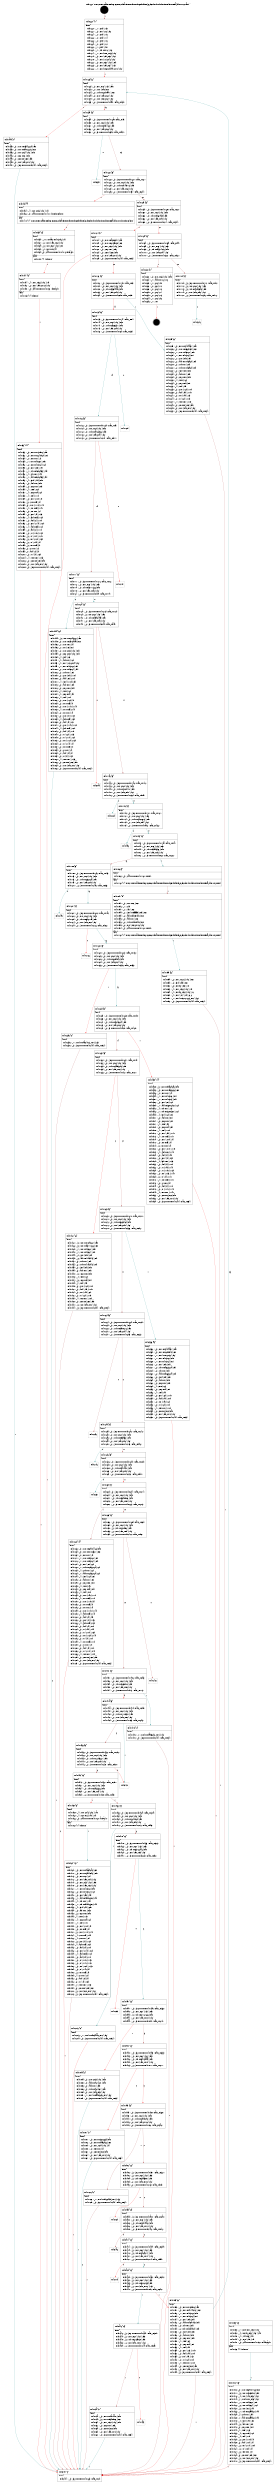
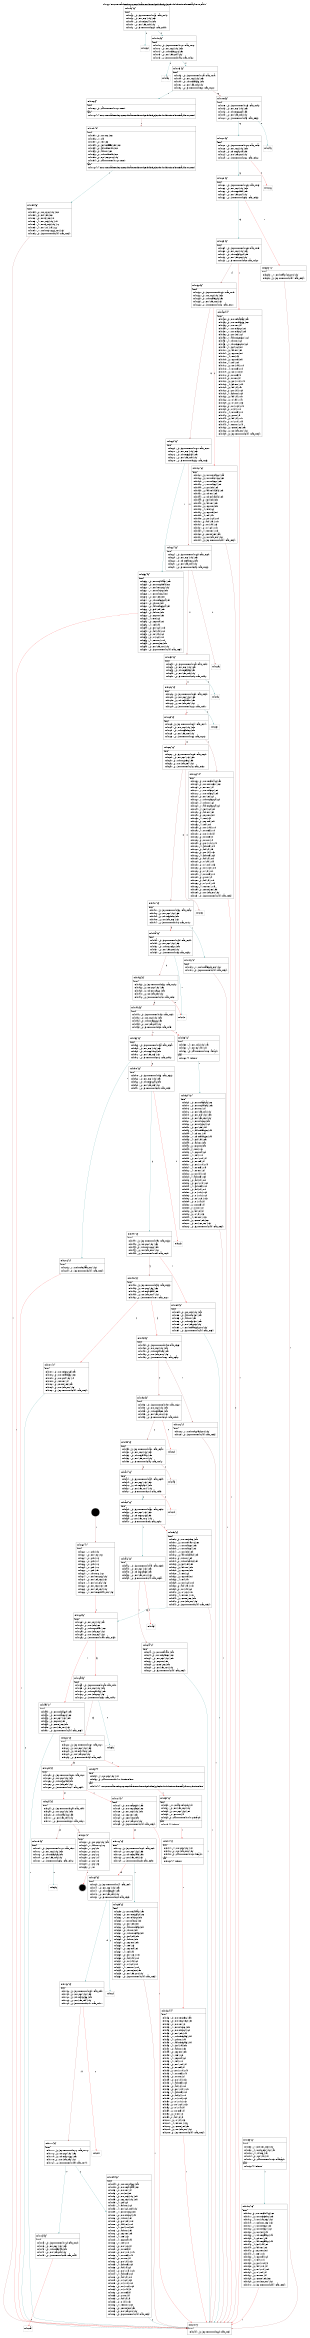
edge "0x40178a [25]" -> "0x4017a3 [25]": removed, label "17"
